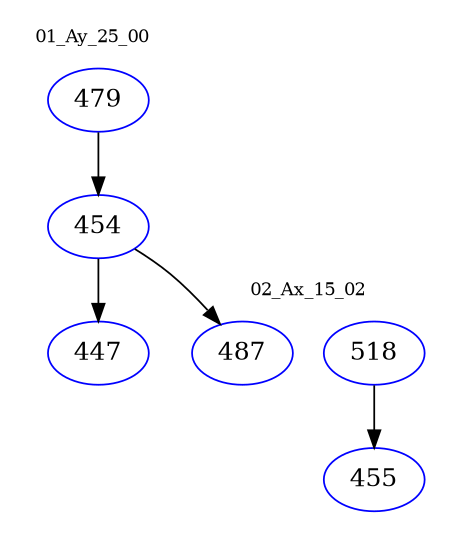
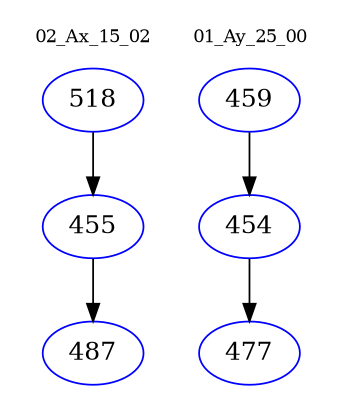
node "479": label "479" -> "459"
edge "454" -> "487": now "455" -> "487"
node "447": label "447" -> "477"
